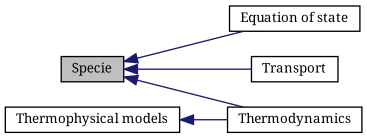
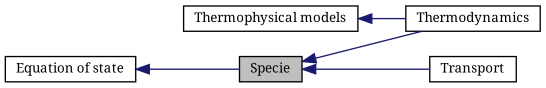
edge "Equation of state" -> "Specie": reversed
